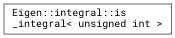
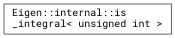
node "Eigen::integral::is _integral< unsigned int >": label "Eigen::integral::is _integral< unsigned int >" -> "Eigen::internal::is _integral< unsigned int >"
